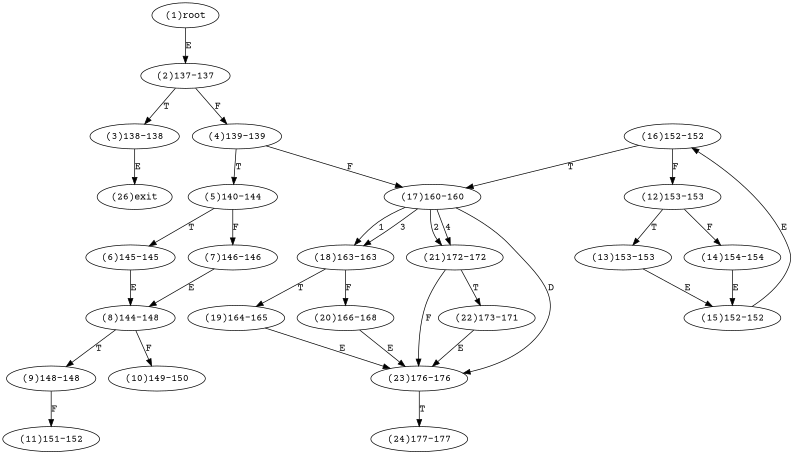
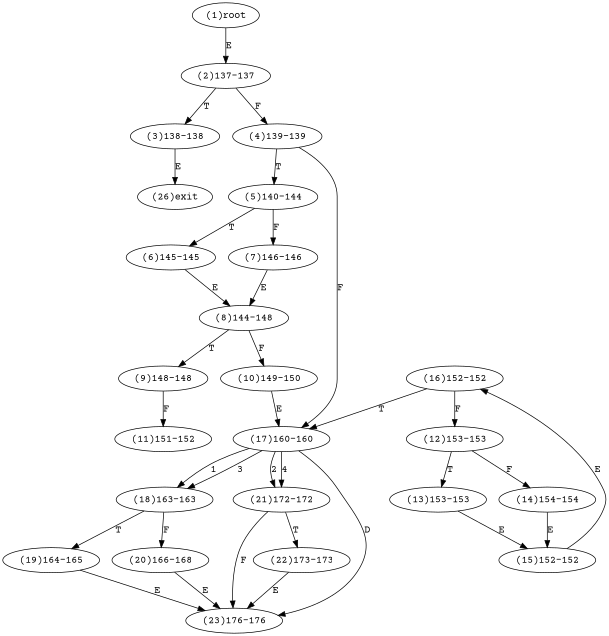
node "(22)173-171": label "(22)173-171" -> "(22)173-173"
edge "(10)149-150" -> "(17)160-160": added, label "E"
node "(24)177-177": removed
